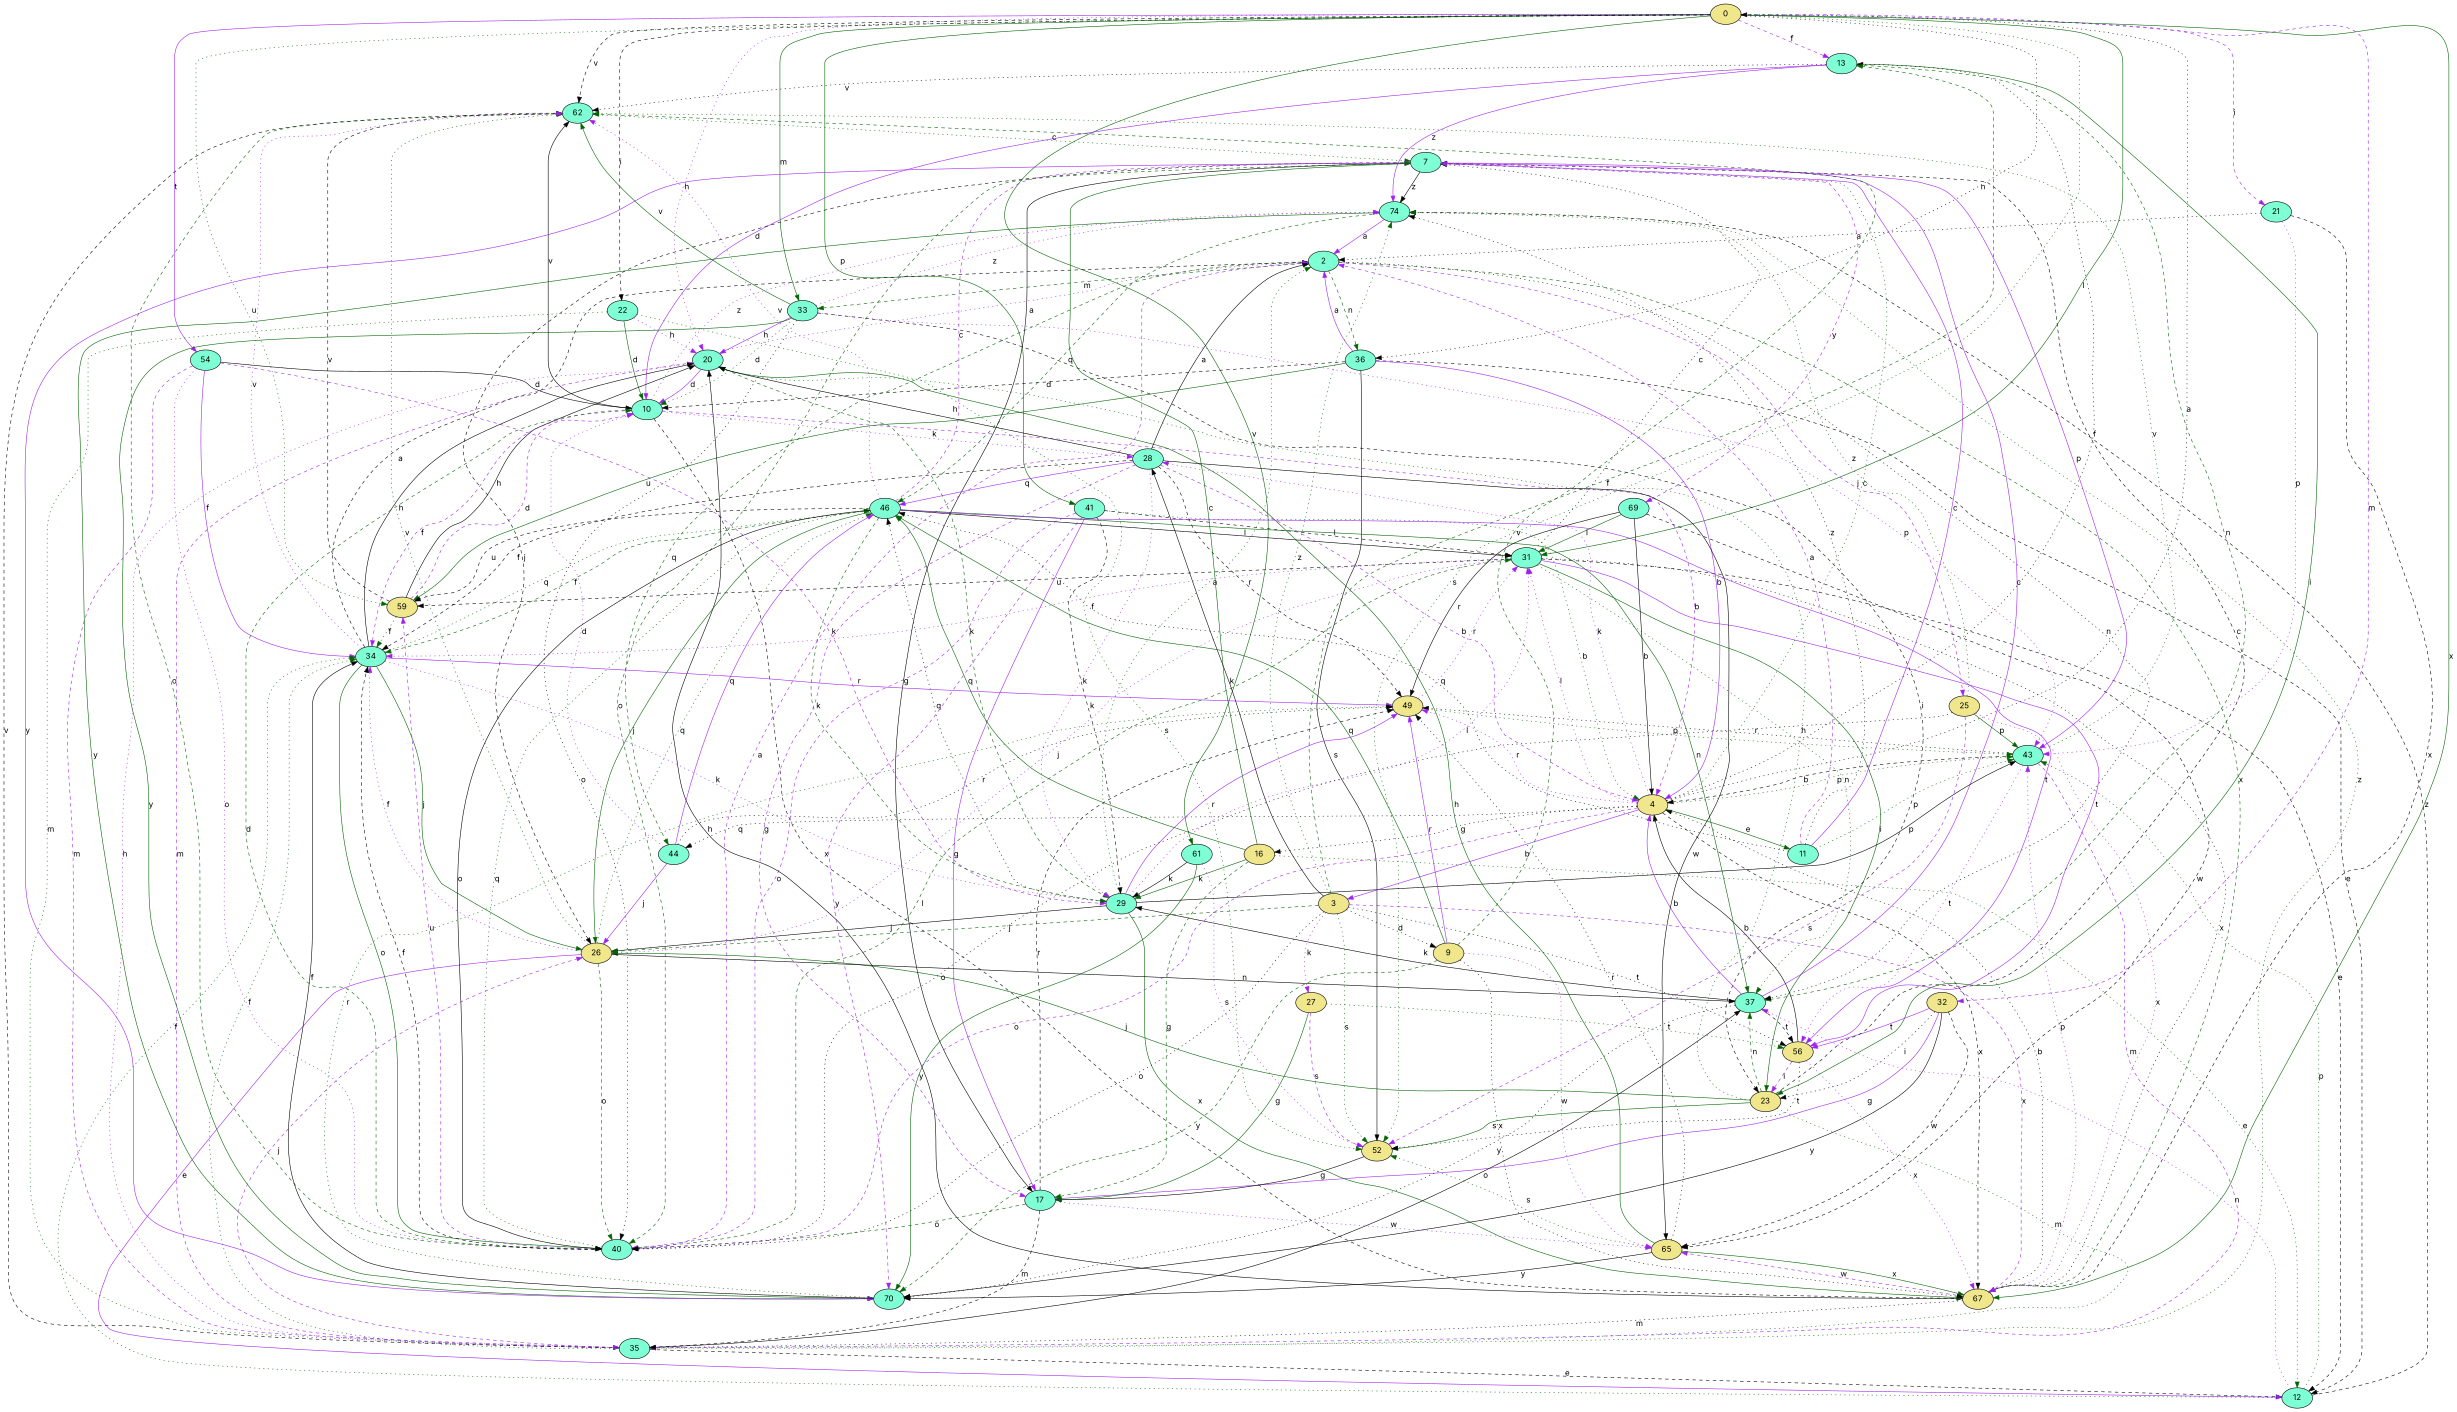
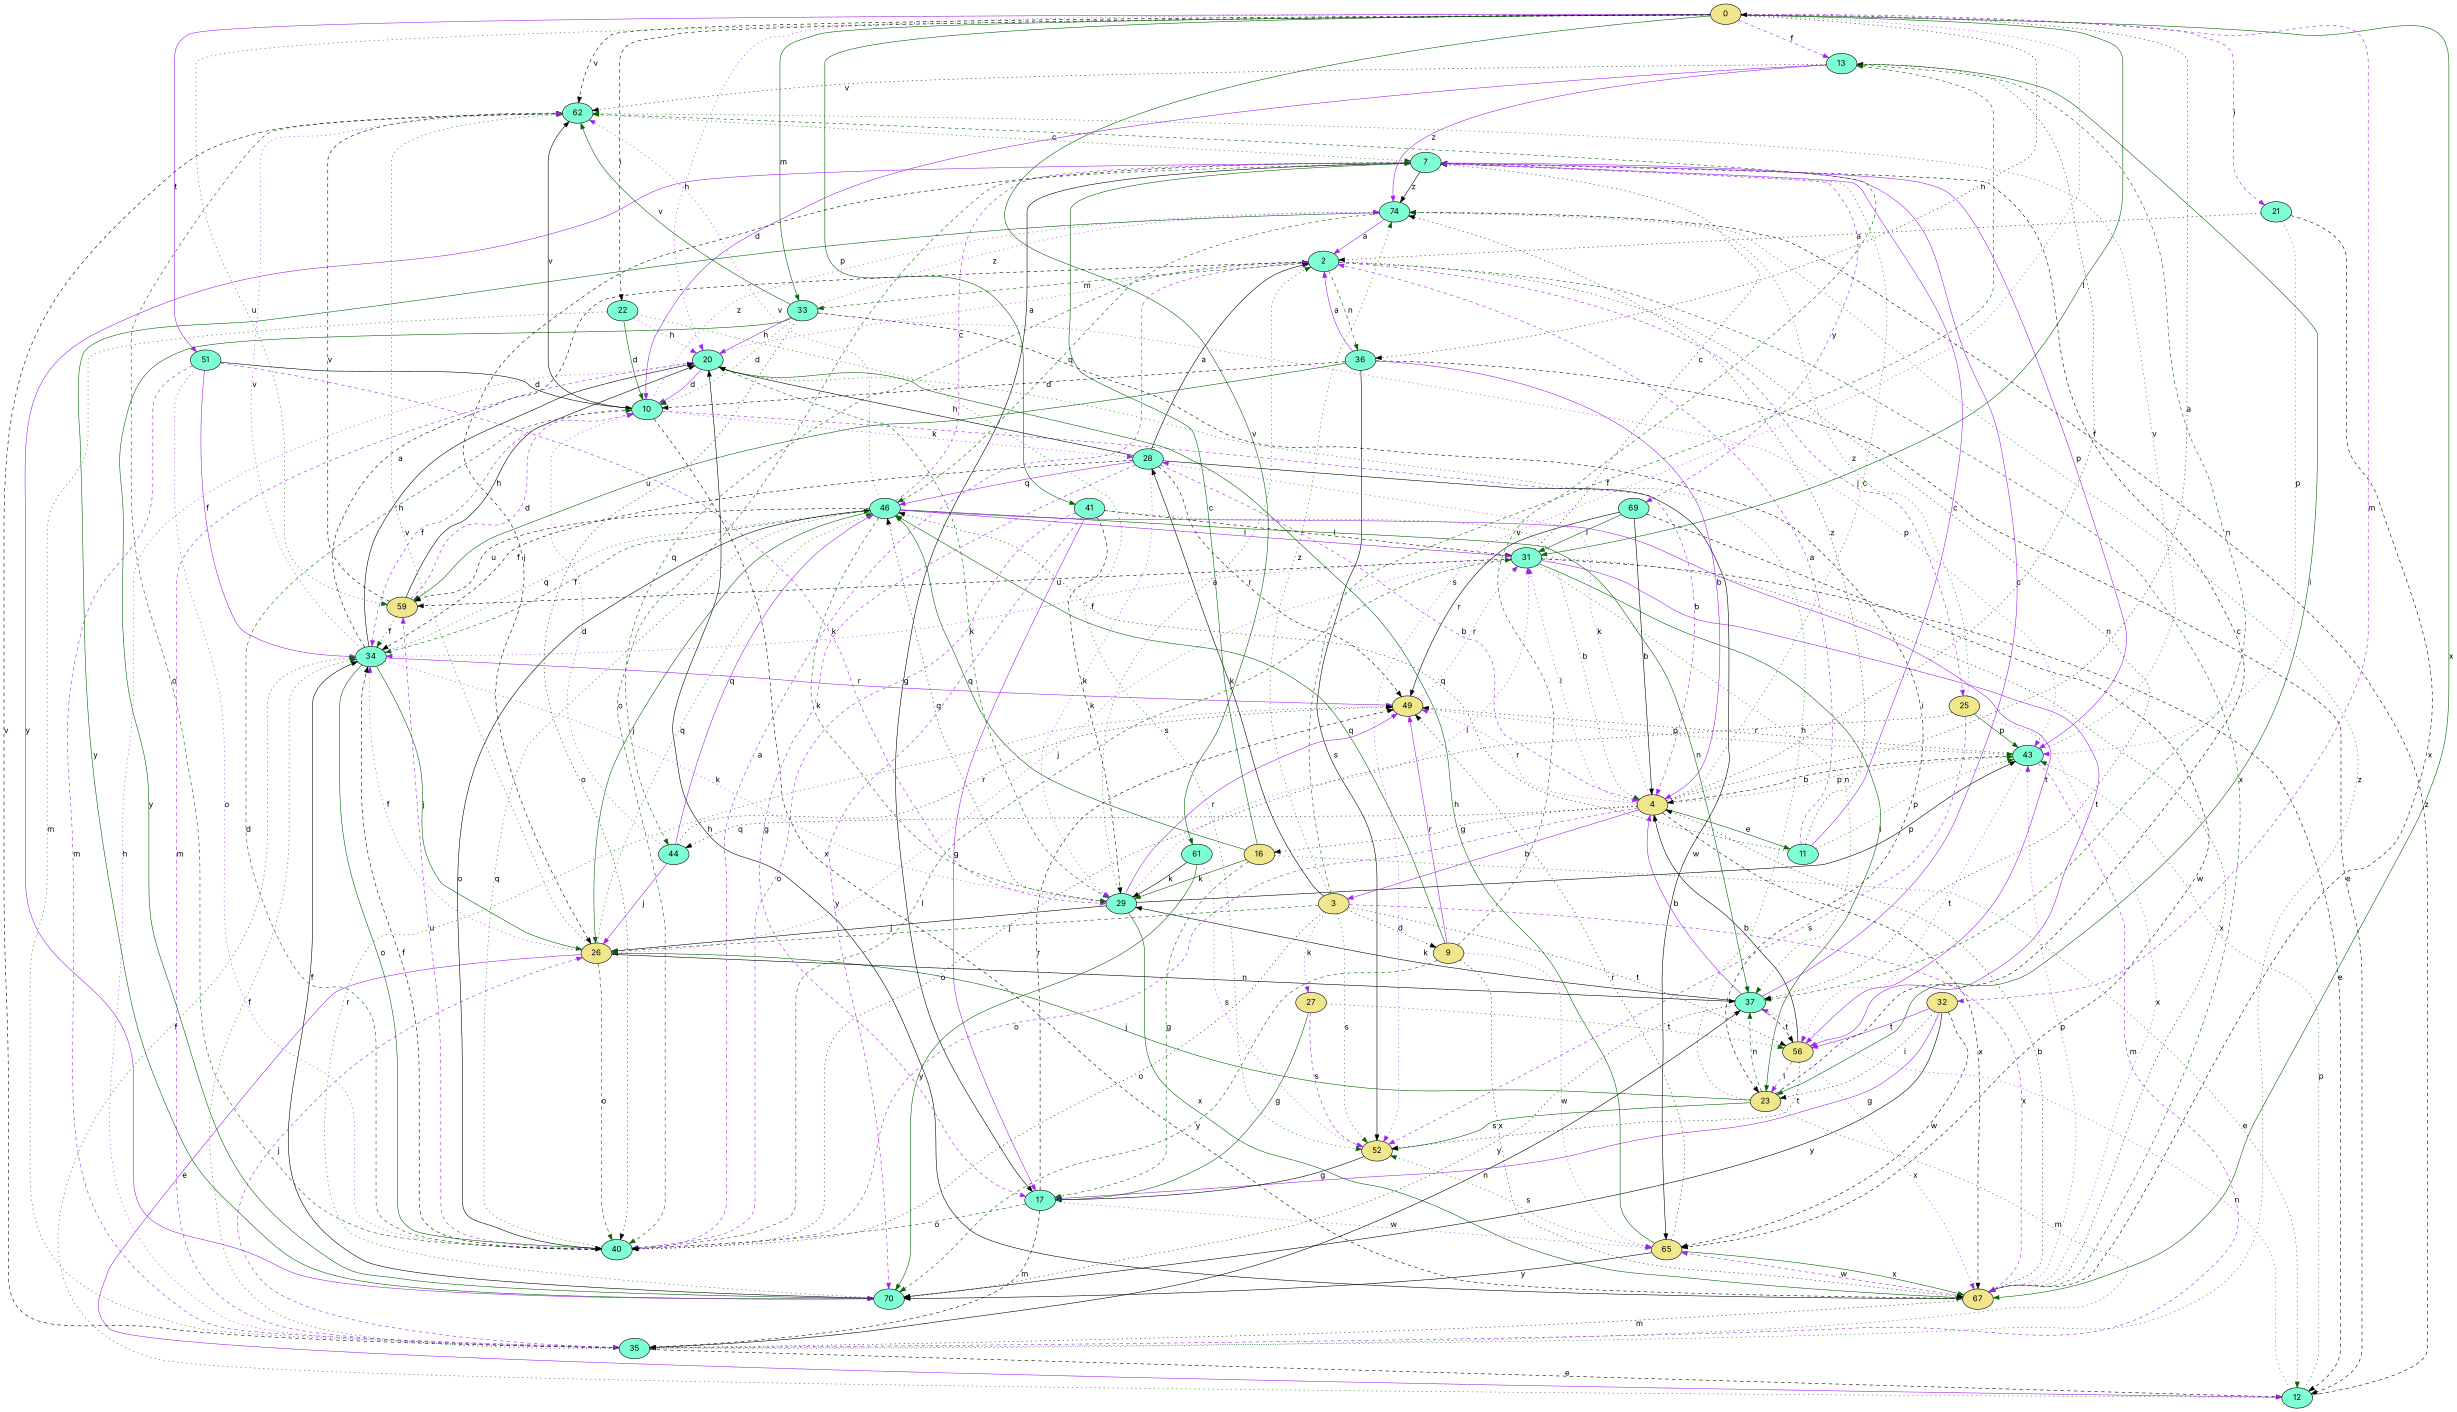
node "54": label "54" -> "51"
edge "0" -> "52": color darkgreen -> purple
edge "46" -> "31": color black -> purple
edge "35" -> "37": label "o" -> "n"
